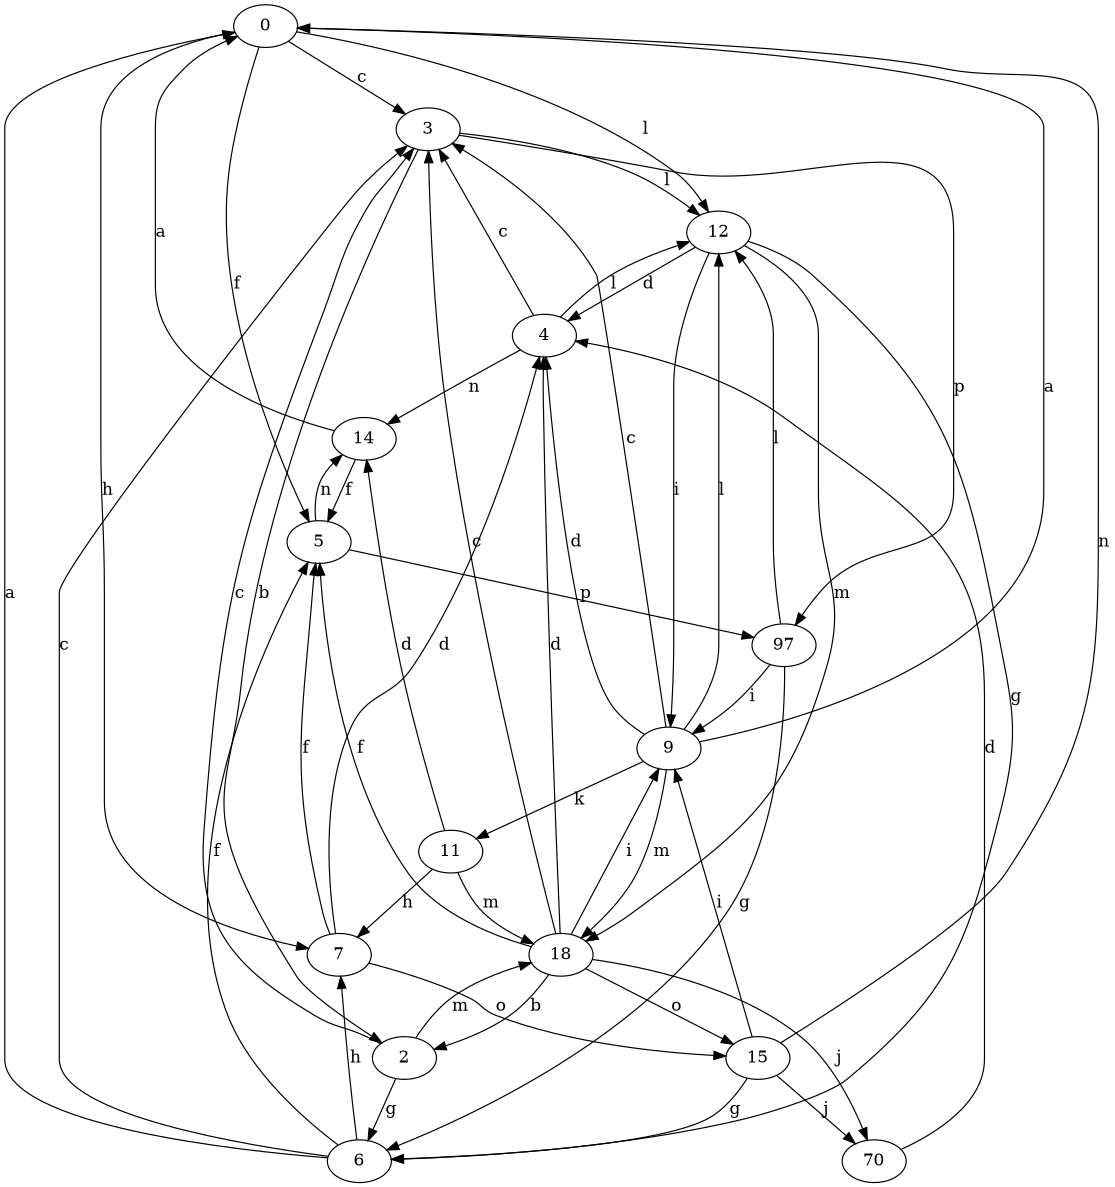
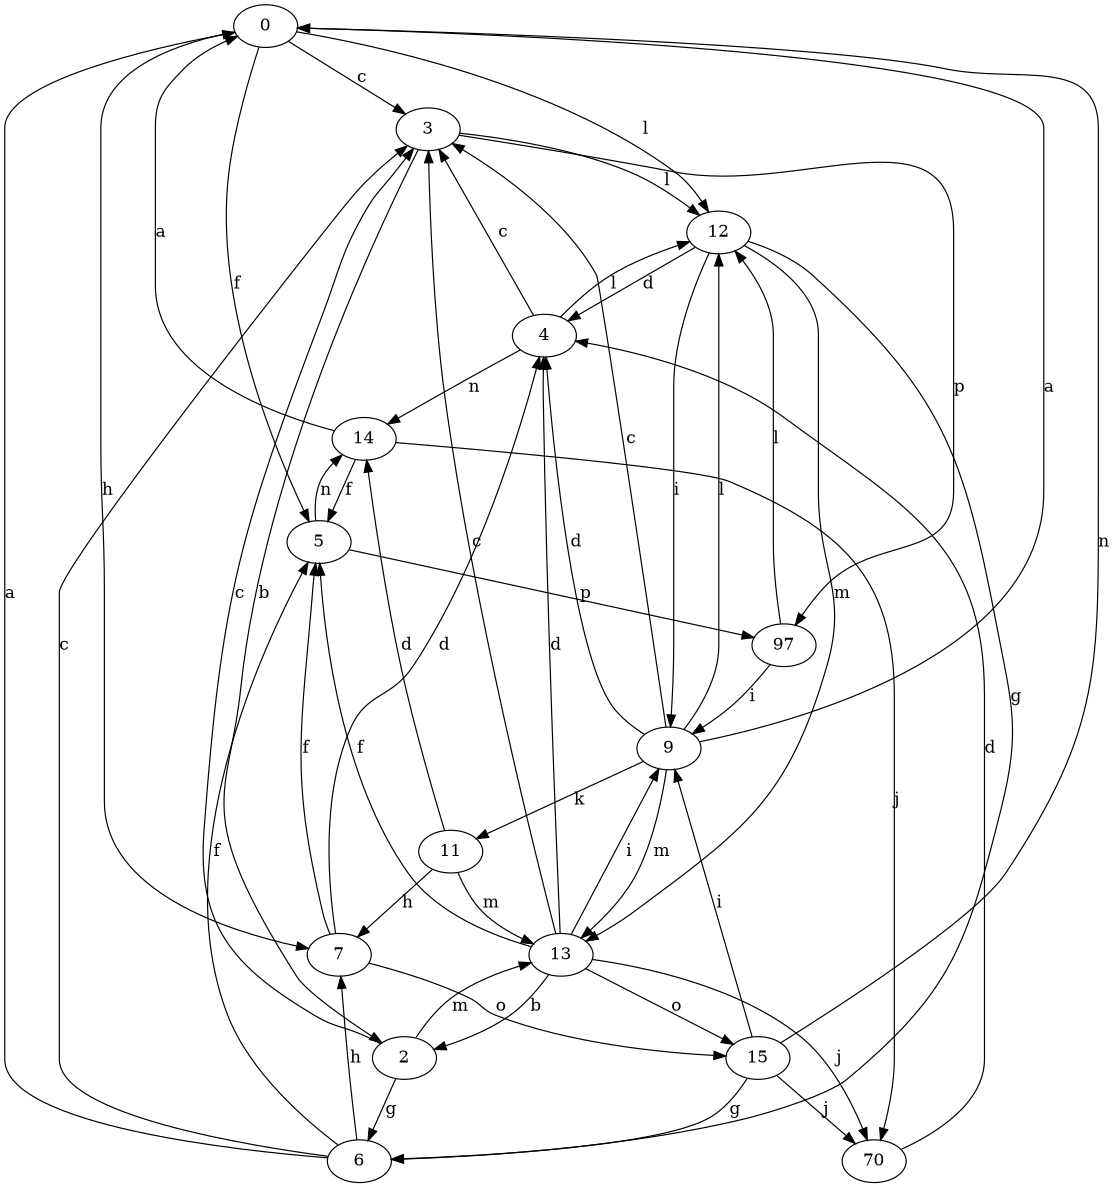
edge "14" -> "70": added, label "j"
node "18": label "18" -> "13"
edge "97" -> "6": removed, label "g"
